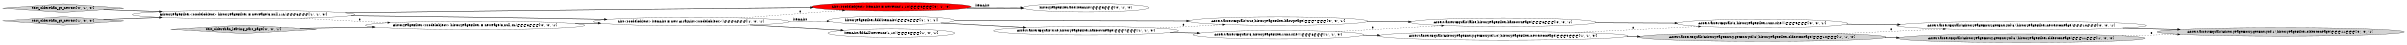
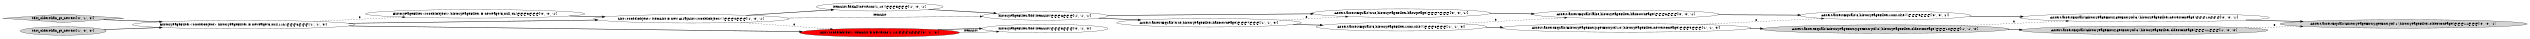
edge "itemList.addAll(newRuns(1,10))@@@5@@@['1', '0', '1']" -> "historyPageFilter.add(itemList)@@@6@@@['1', '1', '1']": added
node "test_olderThan_gt_newest['1', '0', '0']": shape diamond -> ellipse
node "test_olderThan_leaving_part_page['0', '0', '1']": removed
